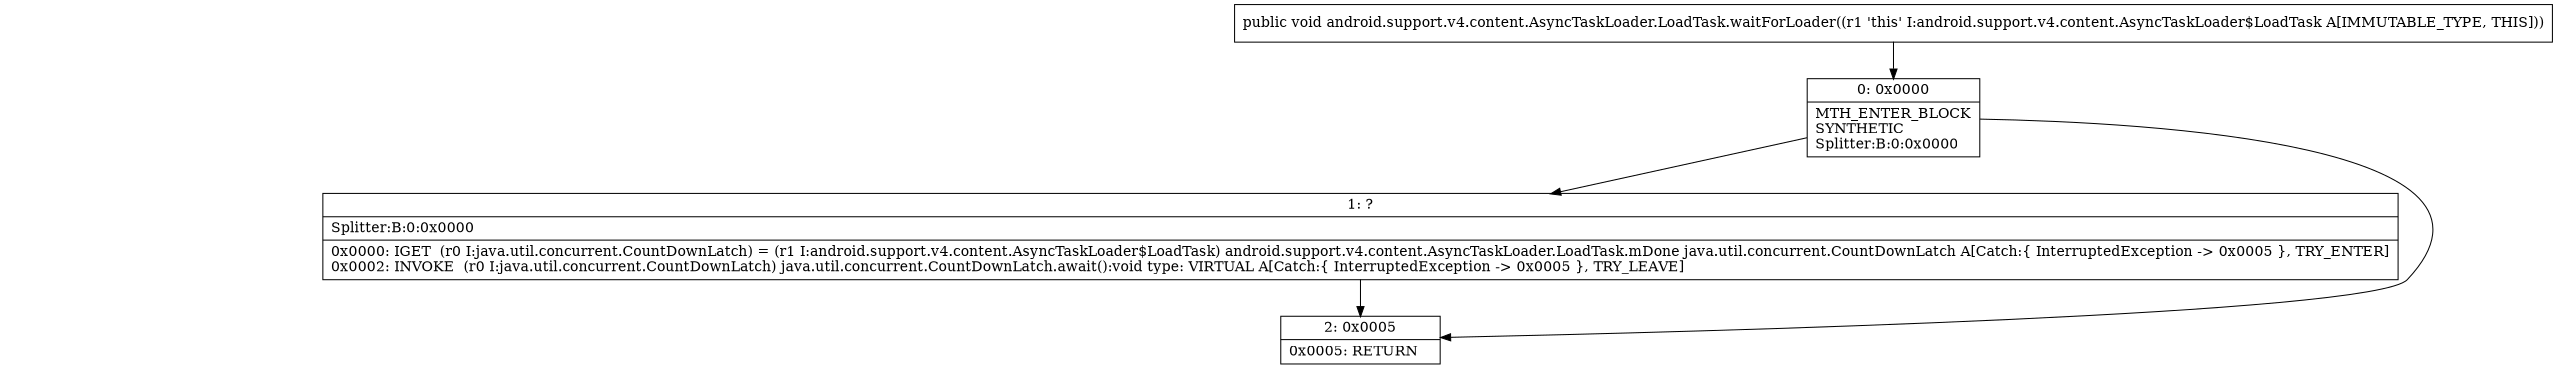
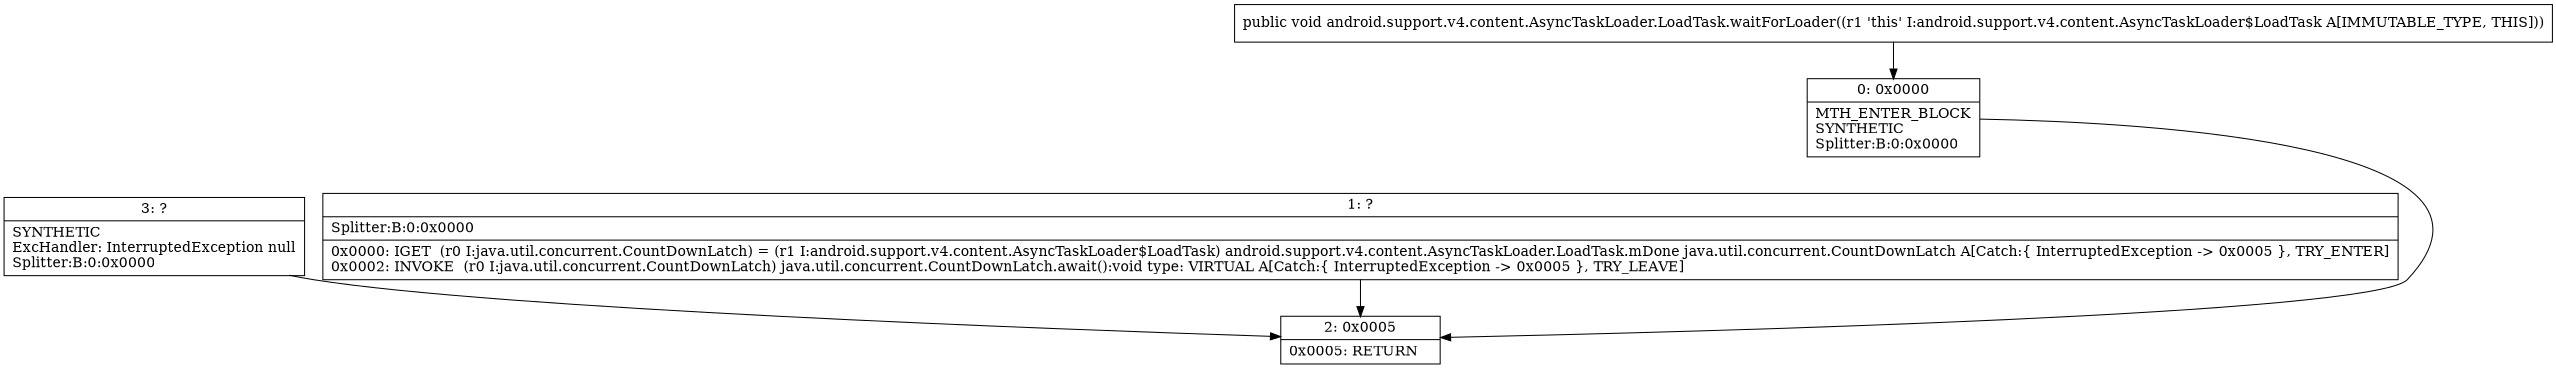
edge "0: 0x0000" -> "1: ?": removed
node "3: ?": added
